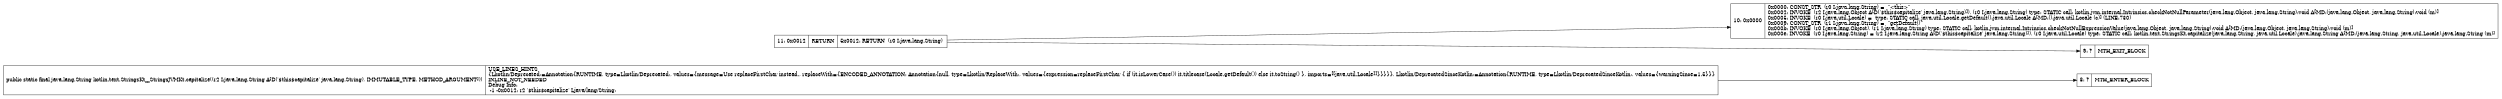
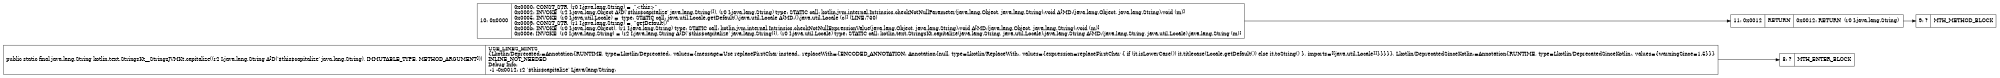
edge "11: 0x0012" -> "10: 0x0000": reversed
node "11: 0x0012": text "5x0012: RETURN  (r0 I:java.lang.String)" -> "0x0012: RETURN  (r0 I:java.lang.String)"
node "9: ?": text "MTH_EXIT_BLOCK" -> "MTH_METHOD_BLOCK"
